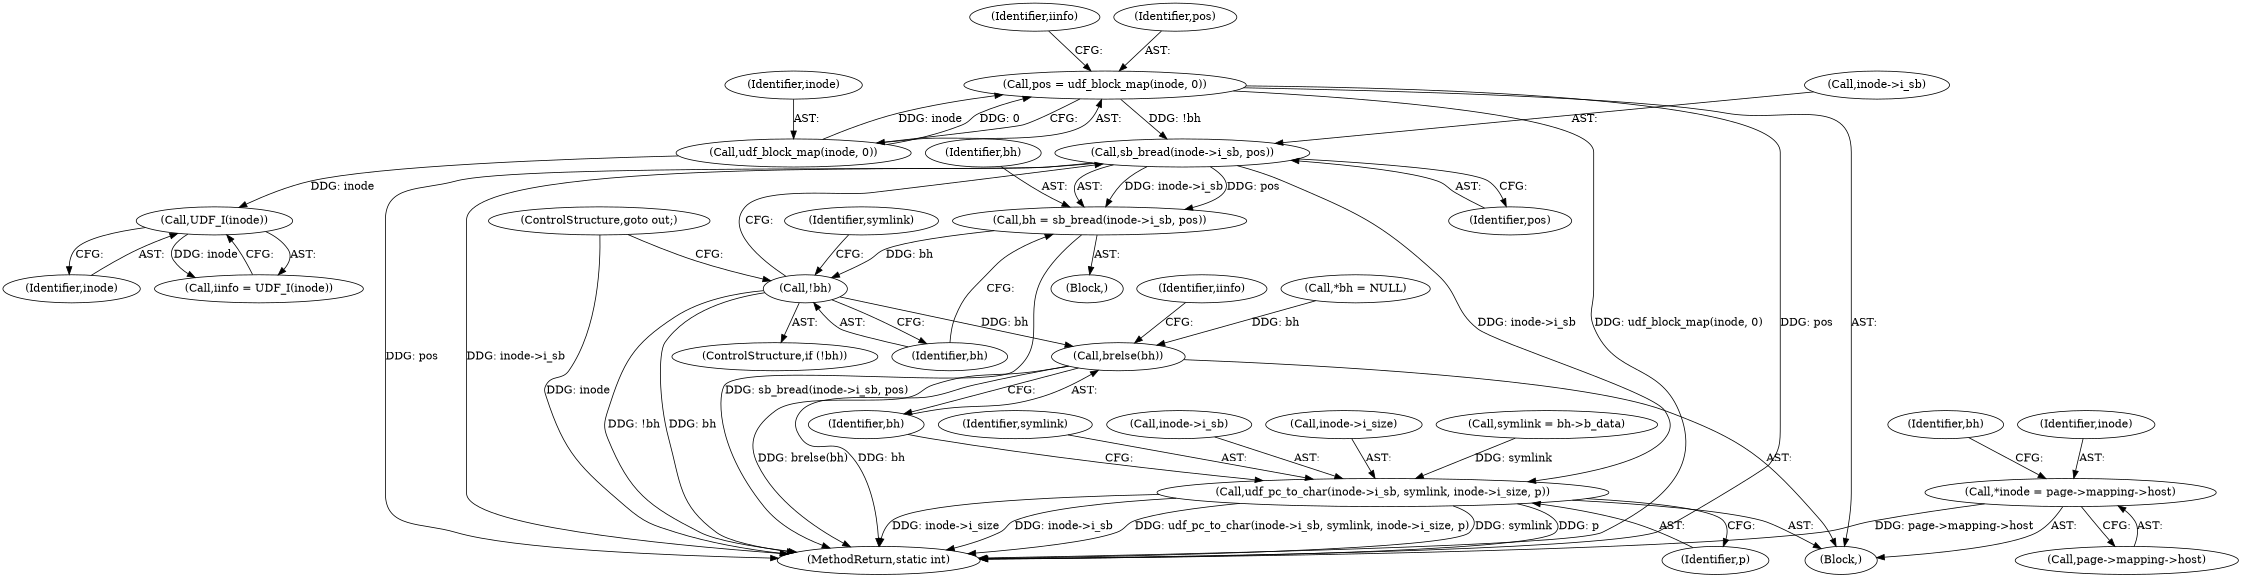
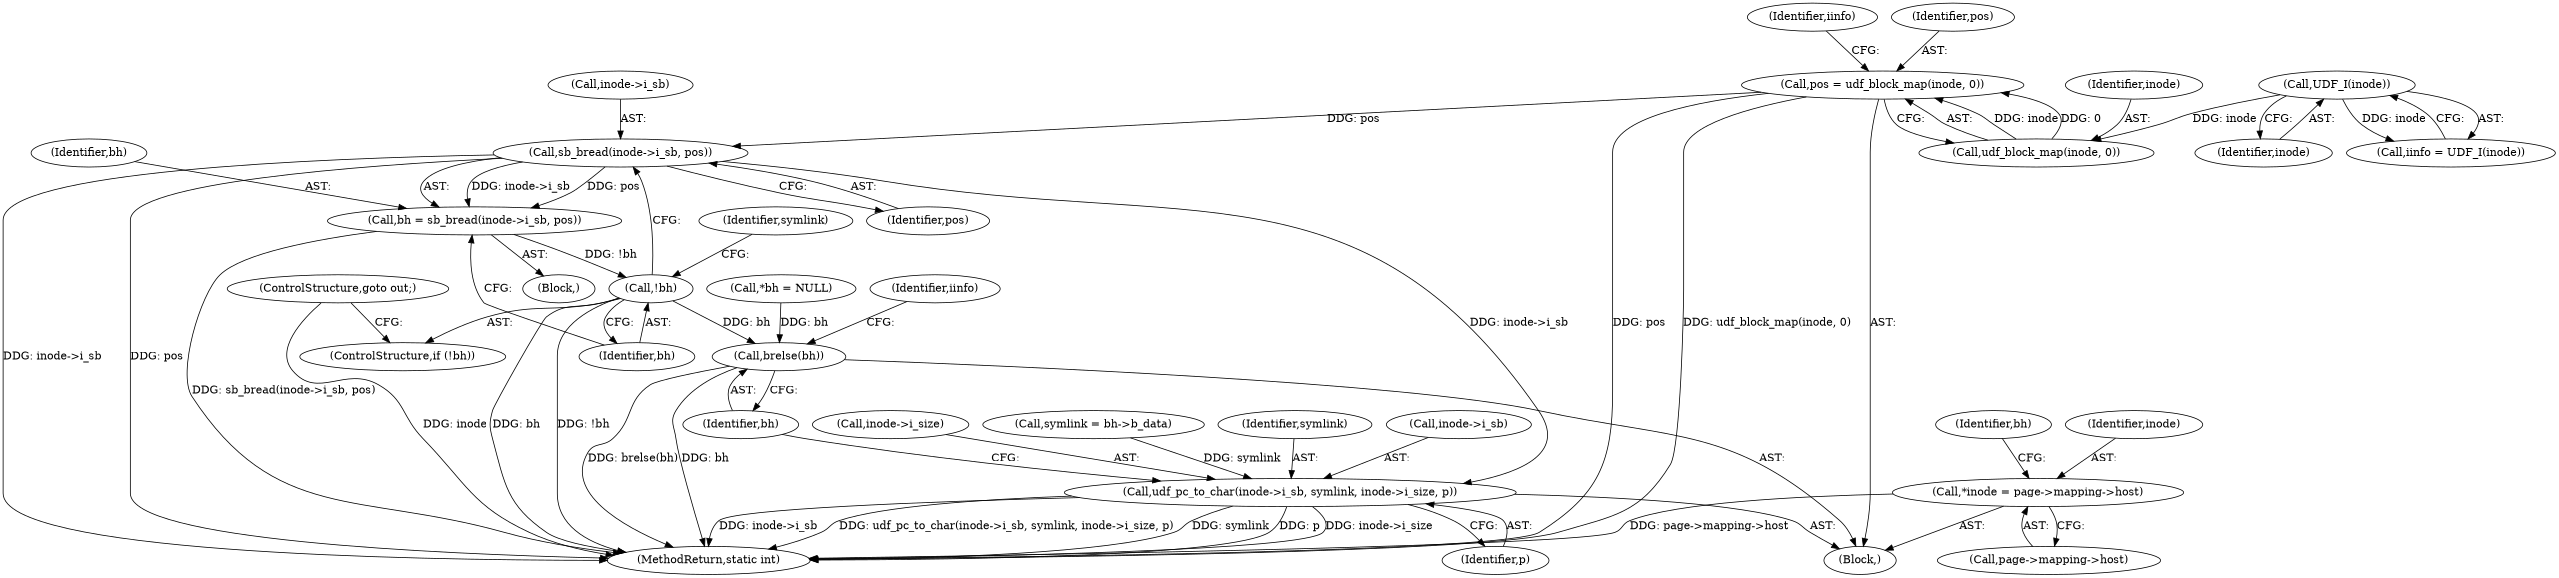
edge "(Call,pos = udf_block_map(inode, 0))" -> "(Call,sb_bread(inode->i_sb, pos))": label "DDG: !bh" -> "DDG: pos"
edge "(Call,udf_block_map(inode, 0))" -> "(Call,UDF_I(inode))": reversed
edge "(Call,bh = sb_bread(inode->i_sb, pos))" -> "(Call,!bh)": label "DDG: bh" -> "DDG: !bh"
edge "(ControlStructure,goto out;)" -> "(Call,!bh)": now "(ControlStructure,goto out;)" -> "(ControlStructure,if (!bh))"
